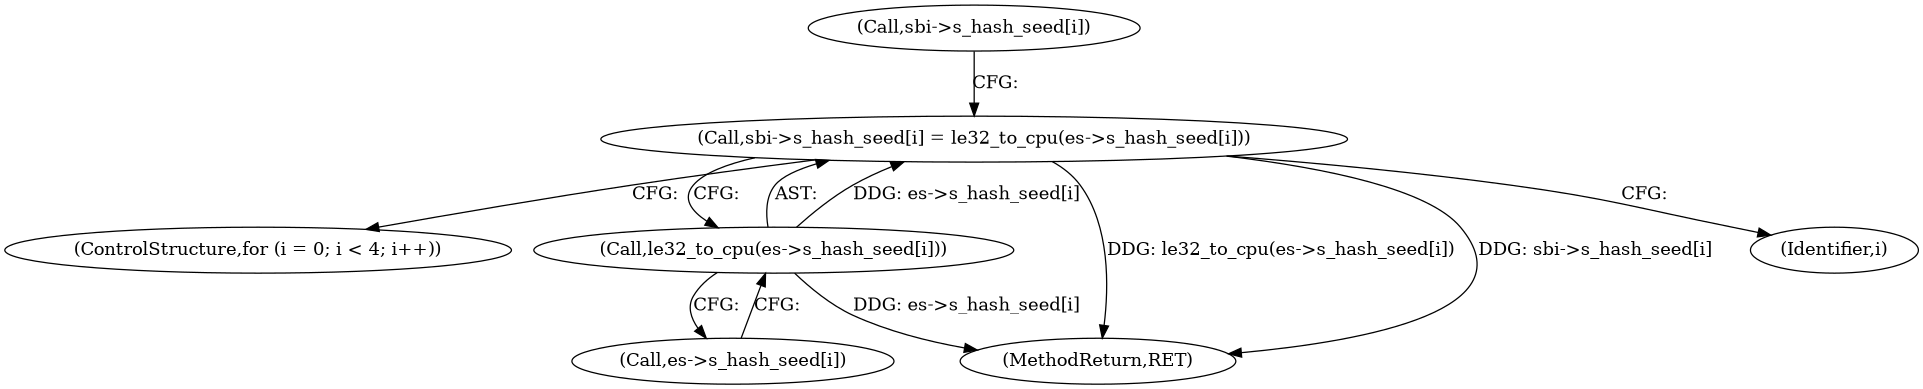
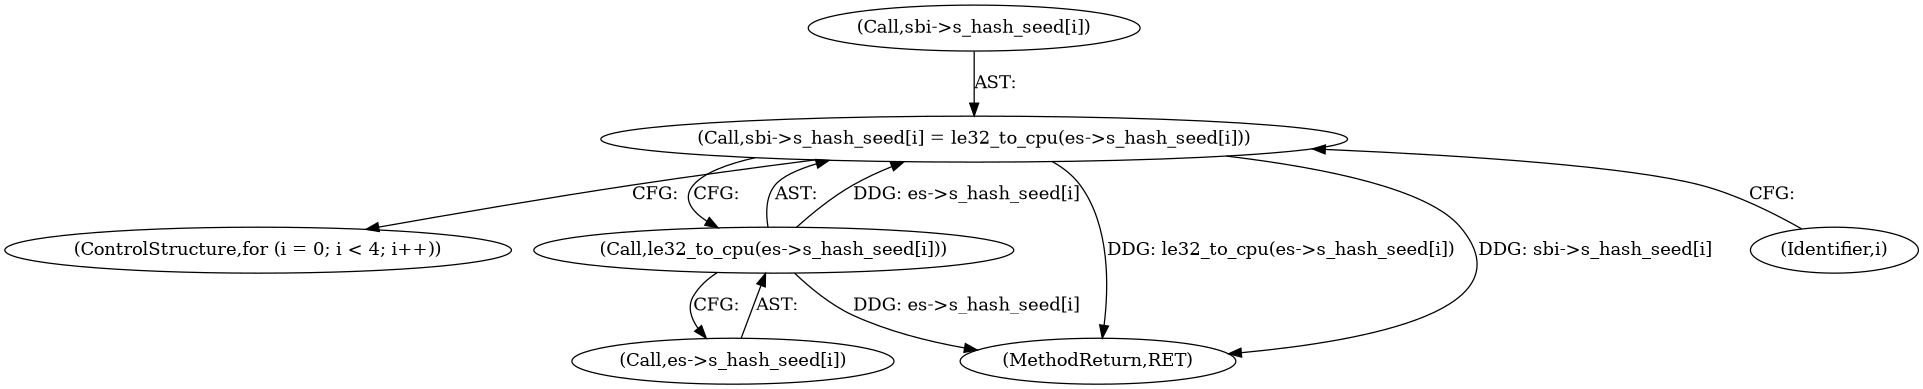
edge "(Call,sbi->s_hash_seed[i])" -> "(Call,sbi->s_hash_seed[i] = le32_to_cpu(es->s_hash_seed[i]))": label "CFG: " -> "AST: "
edge "(Call,sbi->s_hash_seed[i] = le32_to_cpu(es->s_hash_seed[i]))" -> "(Identifier,i)": reversed
edge "(Call,es->s_hash_seed[i])" -> "(Call,le32_to_cpu(es->s_hash_seed[i]))": label "CFG: " -> "AST: "
